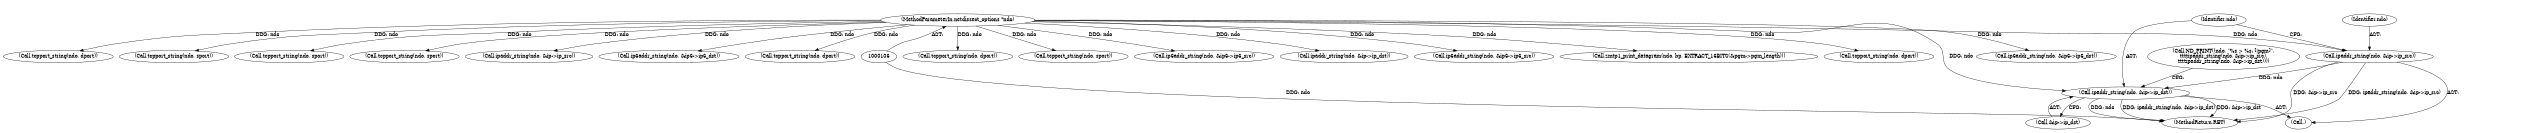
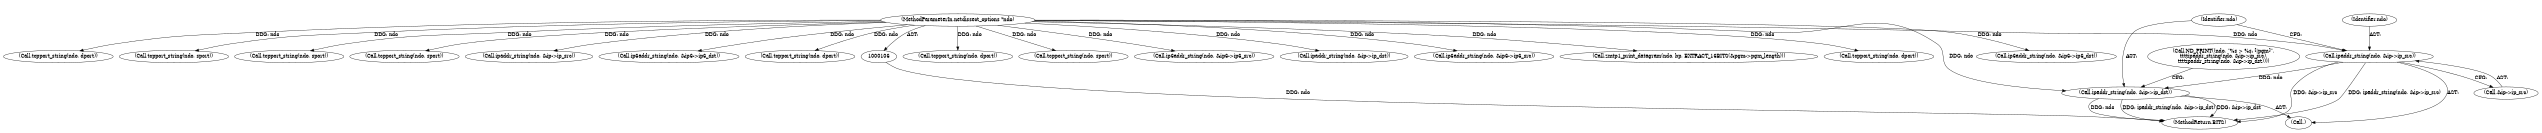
edge "1000106" -> "(MethodParameterIn,netdissect_options *ndo)": reversed
node "(Call,&ip->ip_src)": added
node "(Call,&ip->ip_dst)": removed
node "(MethodReturn,RET)": label "(MethodReturn,RET)" -> "(MethodReturn,BITS)"
